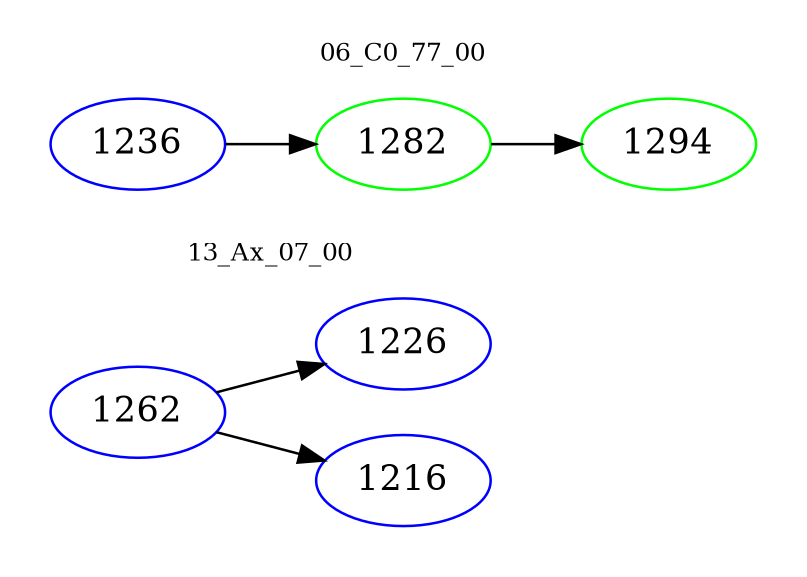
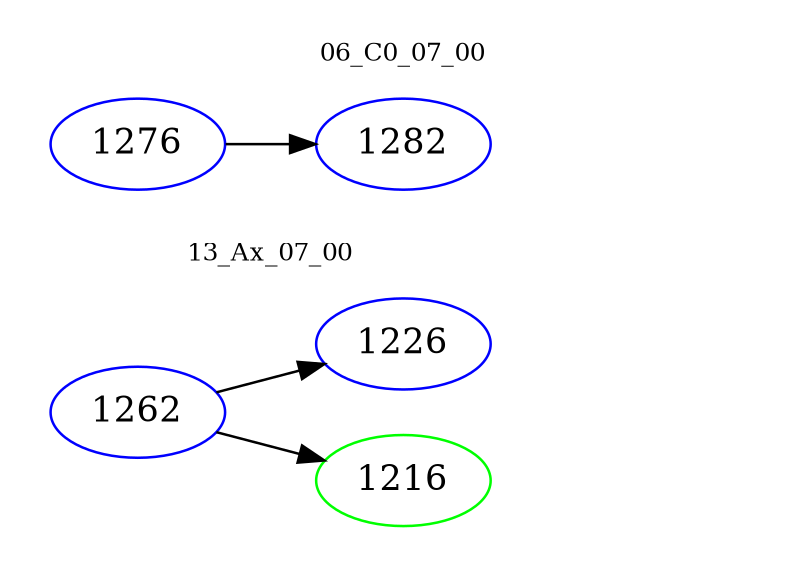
cluster "06_C0_77_00": label "06_C0_77_00" -> "06_C0_07_00"
node "1236": label "1236" -> "1276"
node "1282": color green -> blue
node "1294": removed
node "1216": color blue -> green
